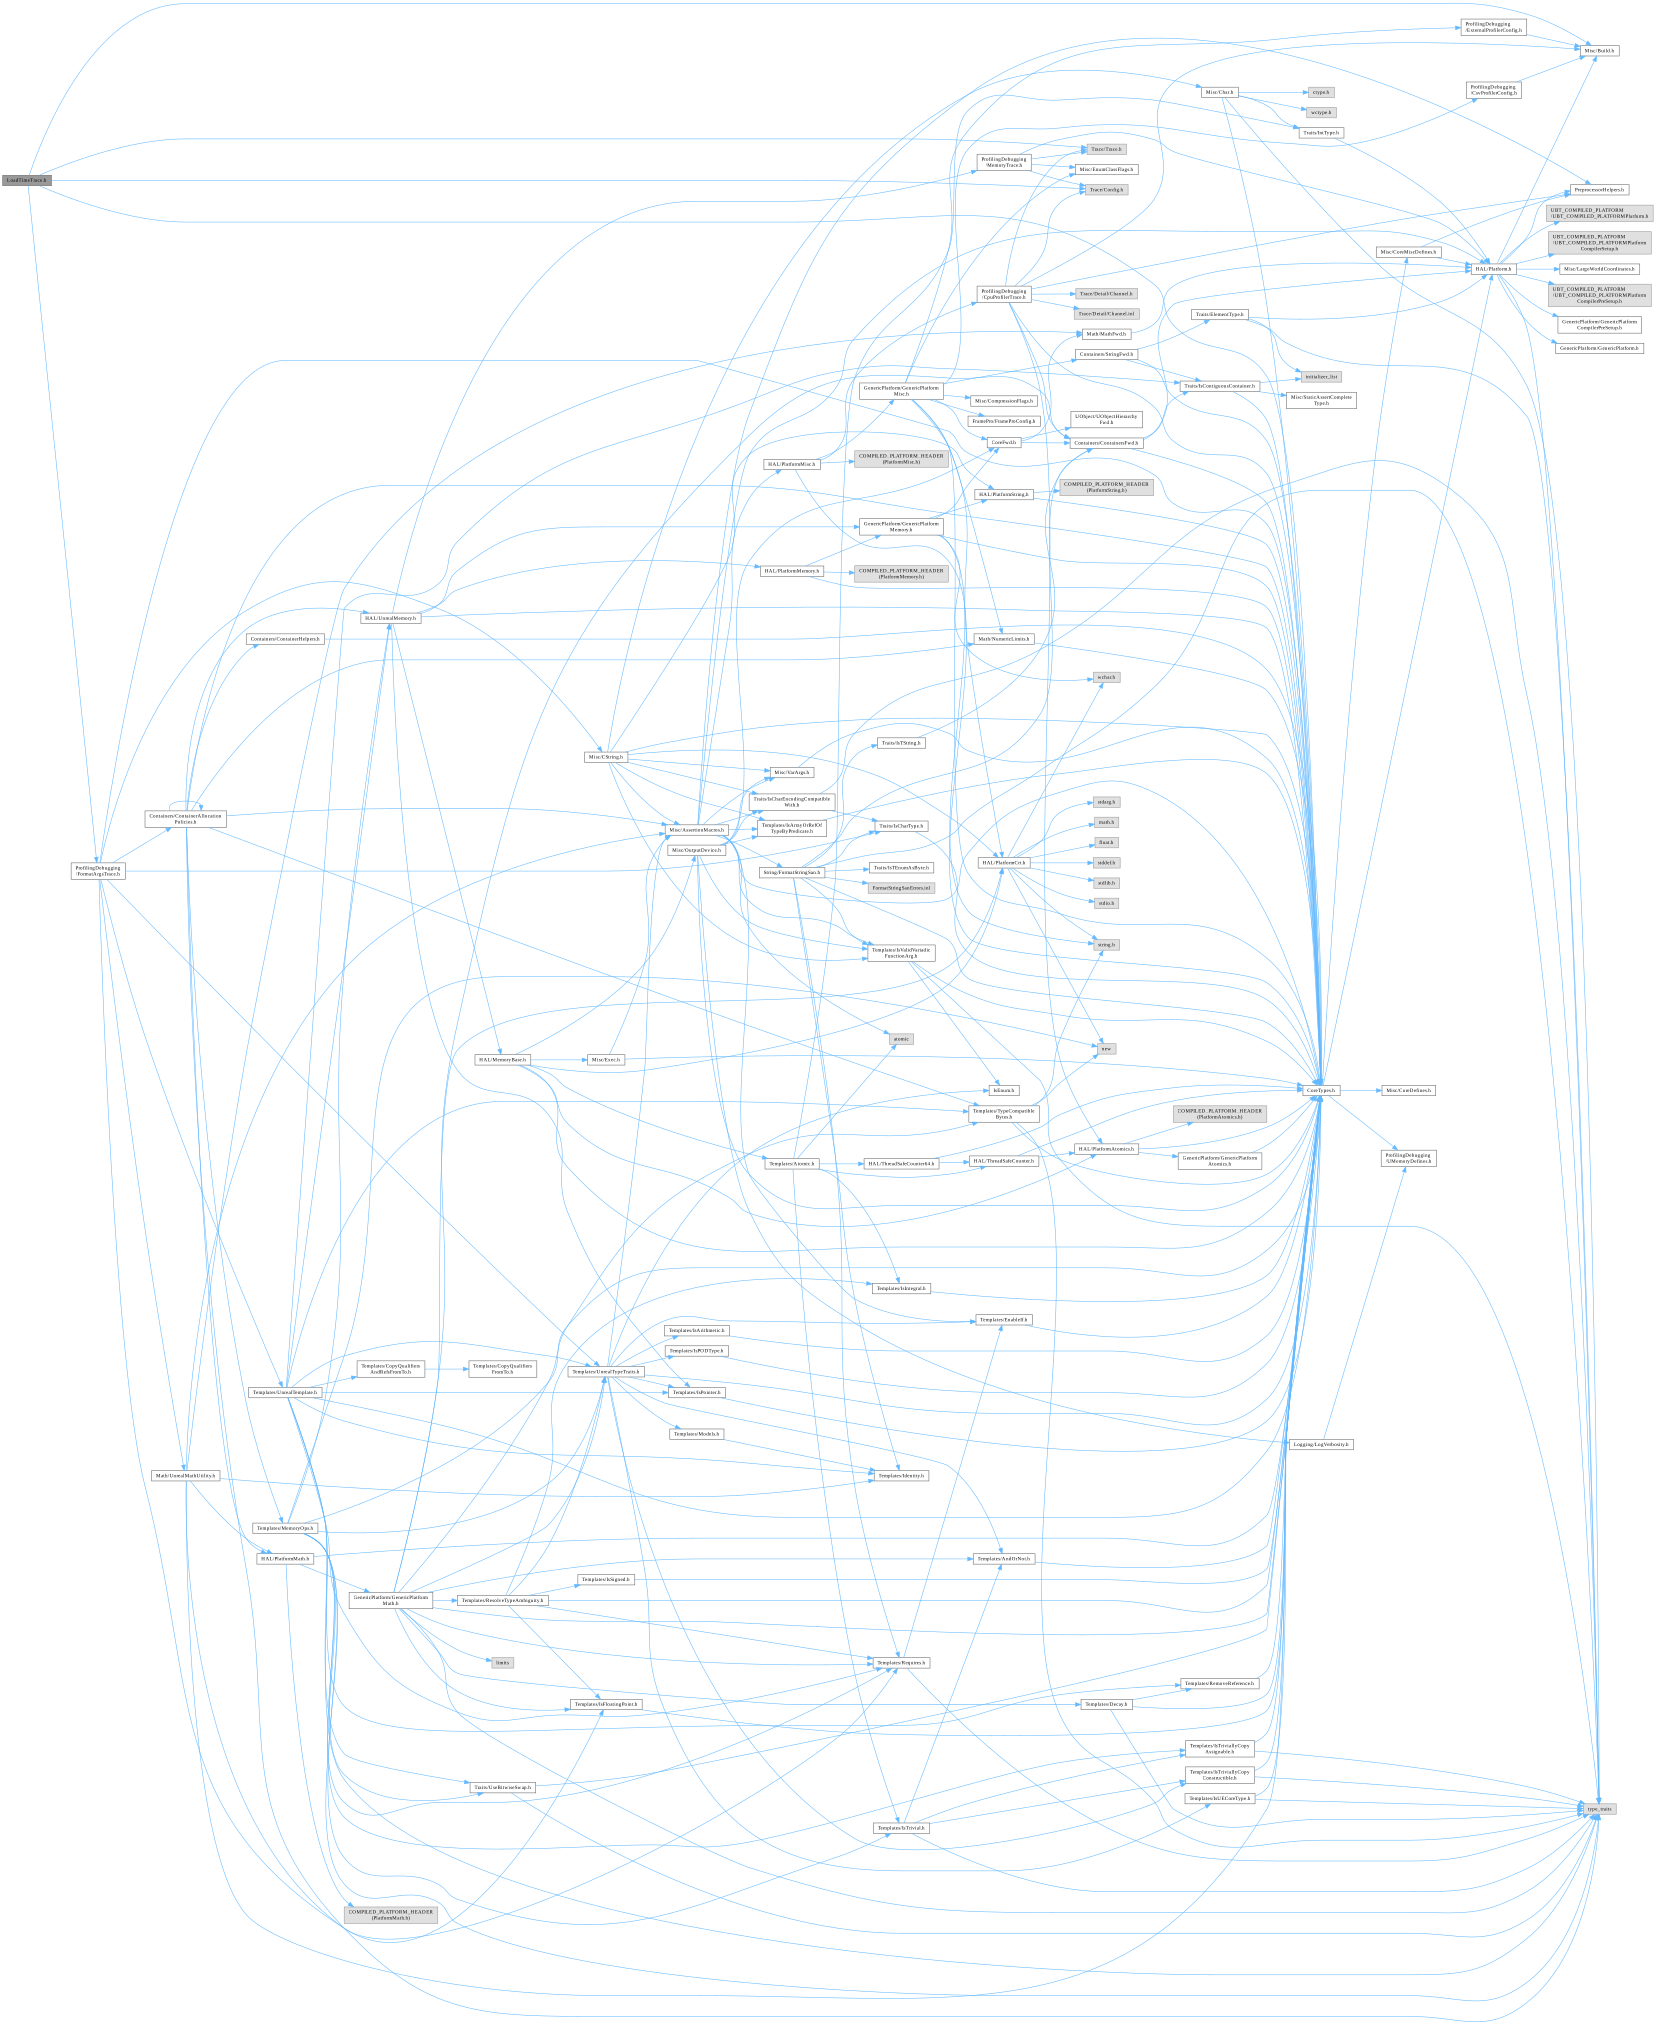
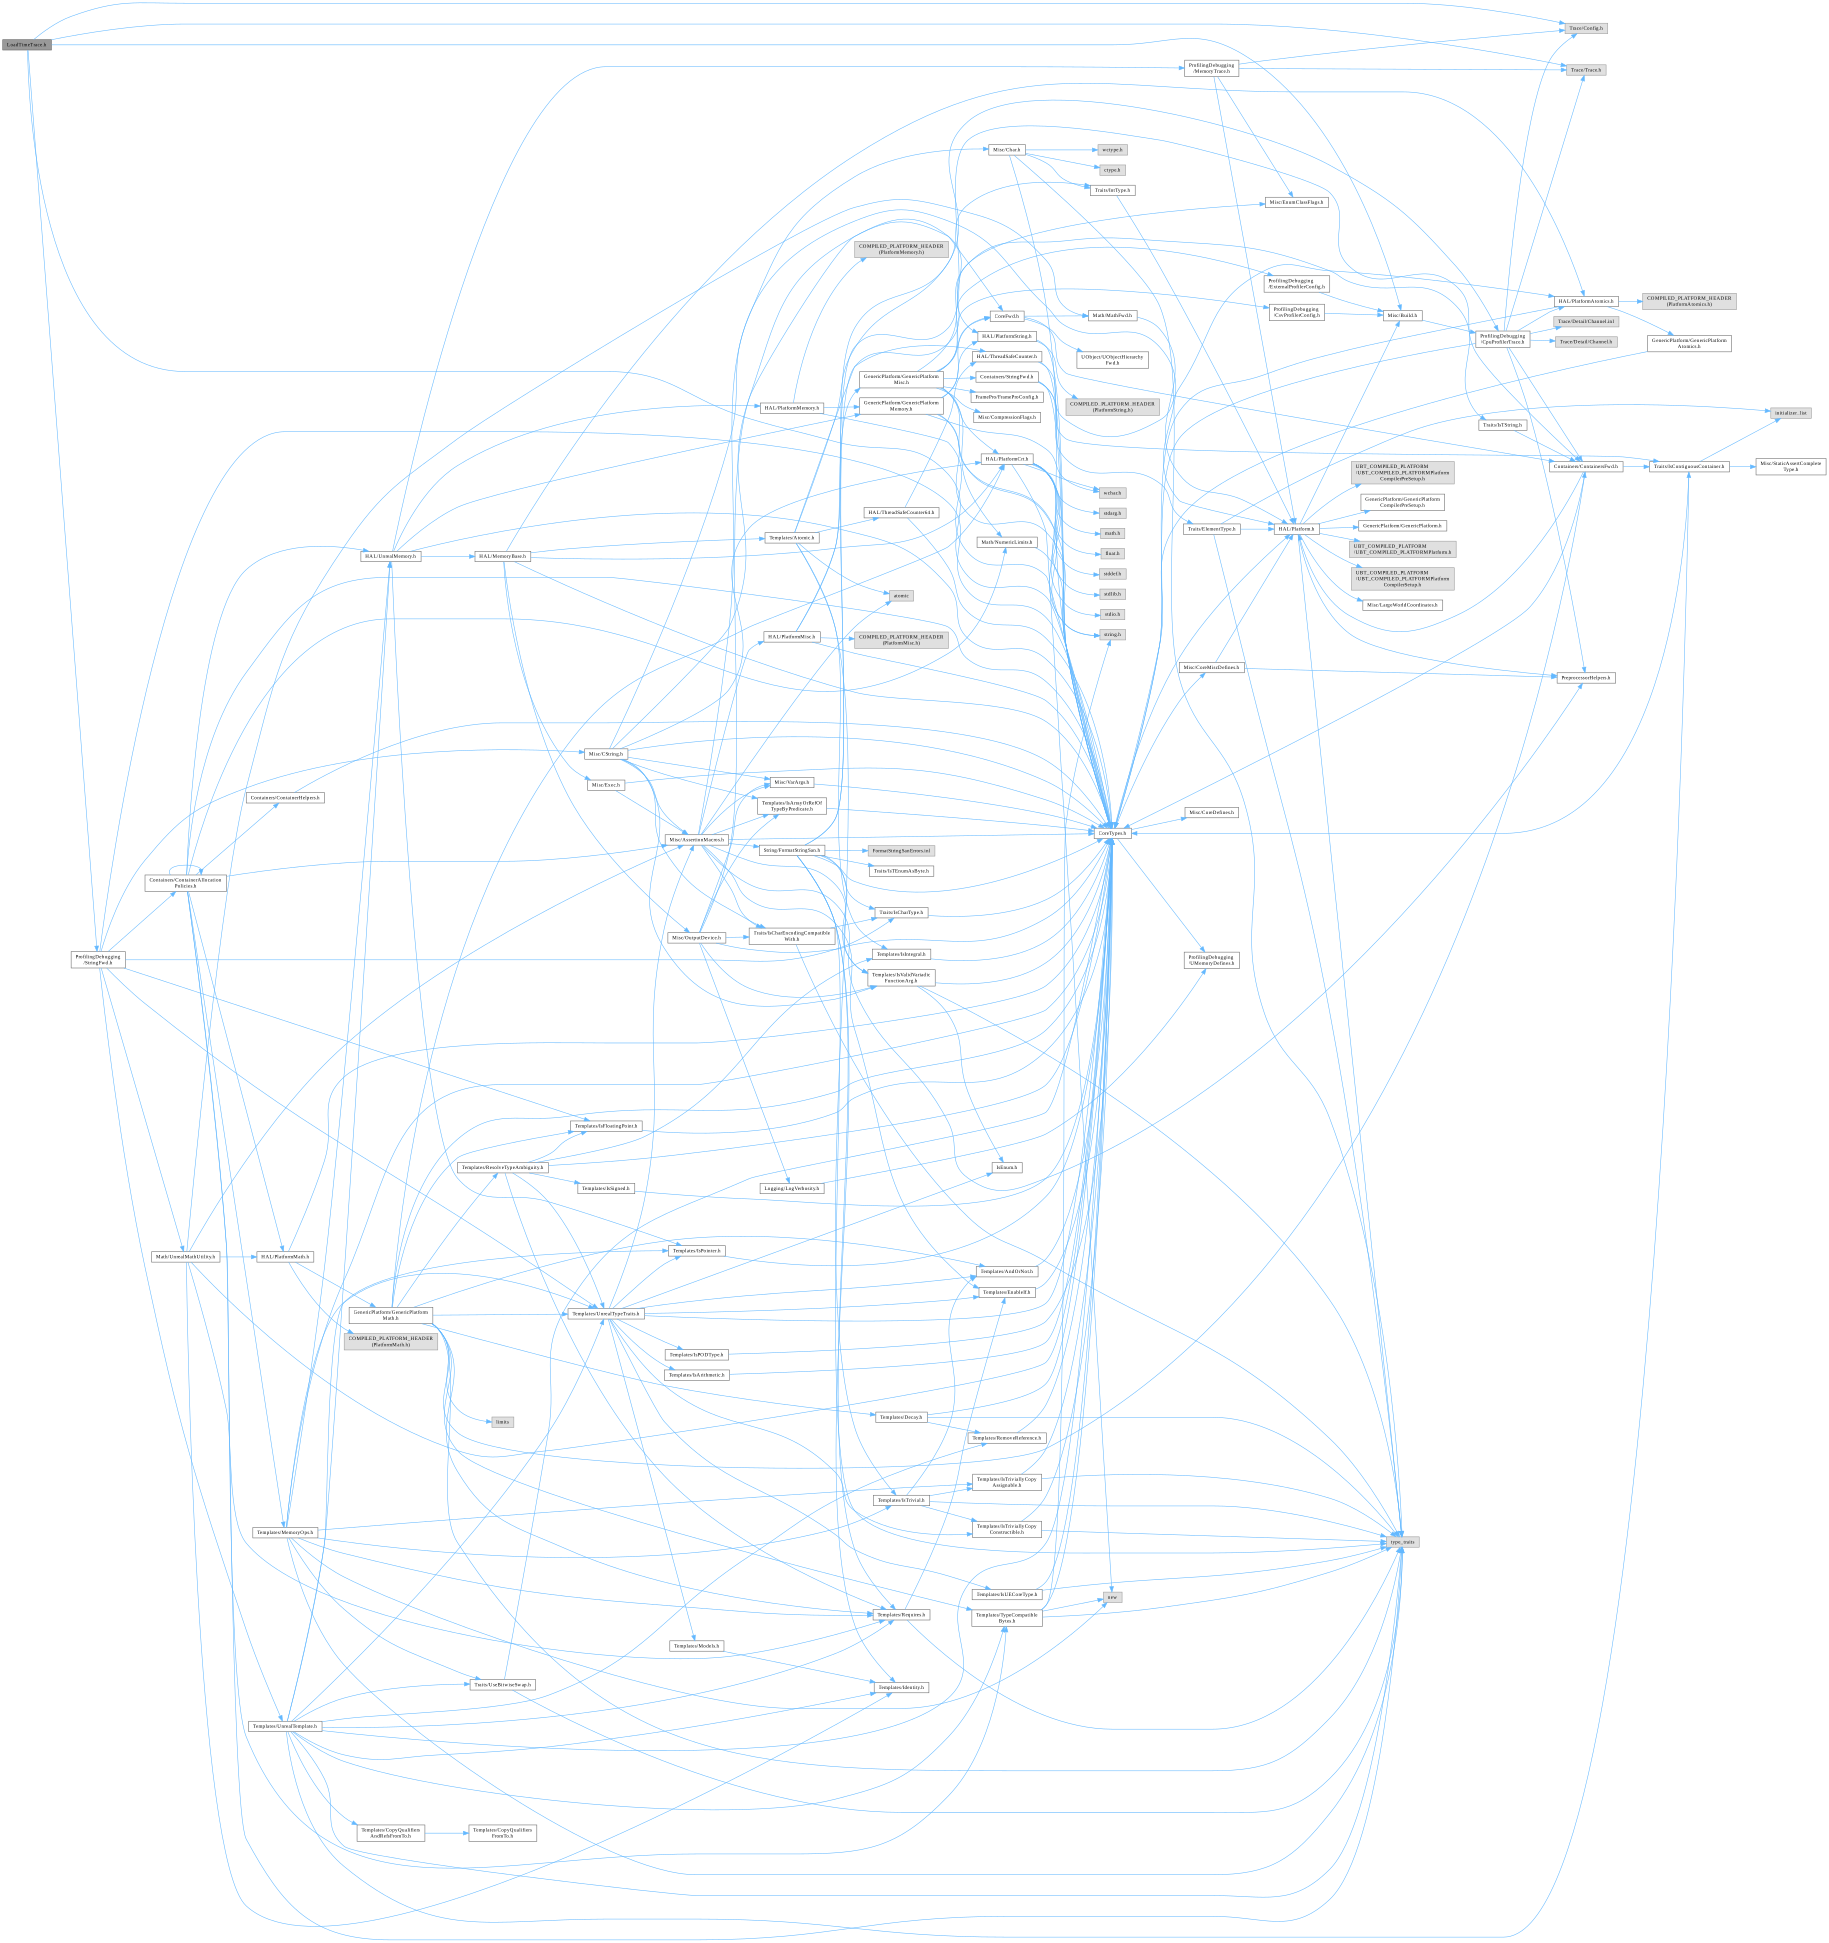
edge "ProfilingDebugging /CpuProfilerTrace.h" -> "Misc/Build.h": reversed
node "ProfilingDebugging /FormatArgsTrace.h": label "ProfilingDebugging /FormatArgsTrace.h" -> "ProfilingDebugging /StringFwd.h"
